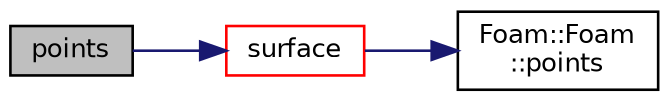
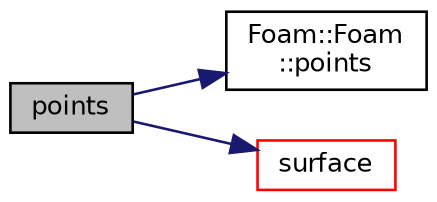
edge "surface" -> "Foam::Foam ::points": now "points" -> "Foam::Foam ::points"
